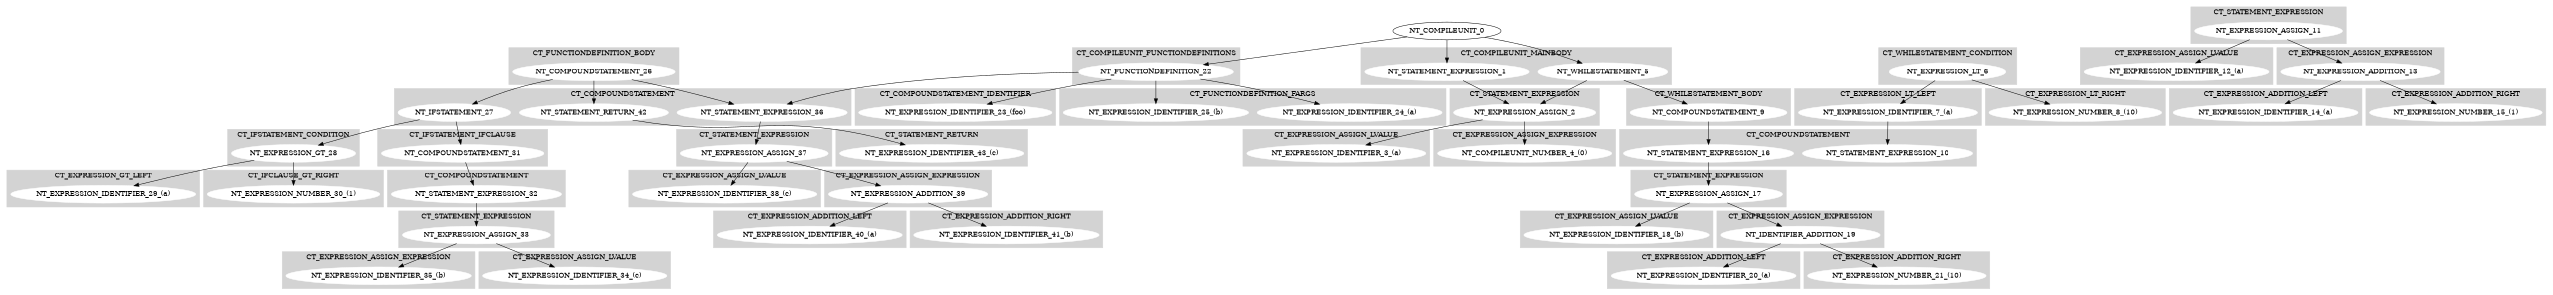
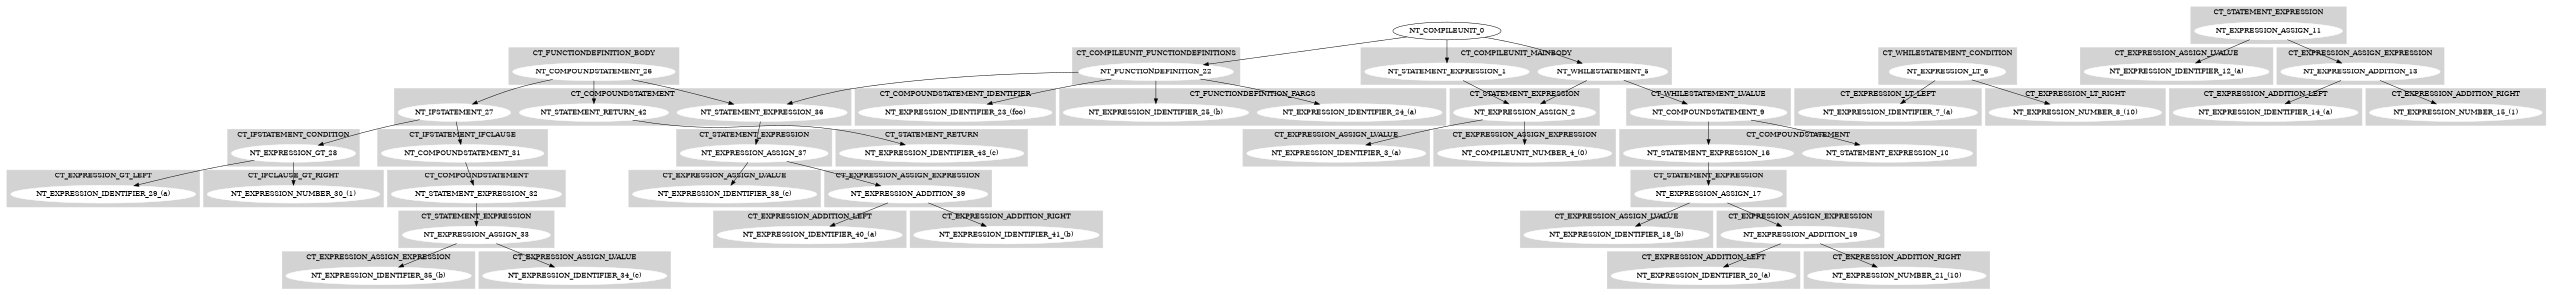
cluster "CT_WHILESTATEMENT_BODY": label "CT_WHILESTATEMENT_BODY" -> "CT_WHILESTATEMENT_LVALUE"
edge "NT_EXPRESSION_IDENTIFIER_7_(a)" -> "NT_STATEMENT_EXPRESSION_10": now "NT_COMPOUNDSTATEMENT_9" -> "NT_STATEMENT_EXPRESSION_10"
node "NT_IDENTIFIER_ADDITION_19": label "NT_IDENTIFIER_ADDITION_19" -> "NT_EXPRESSION_ADDITION_19"
